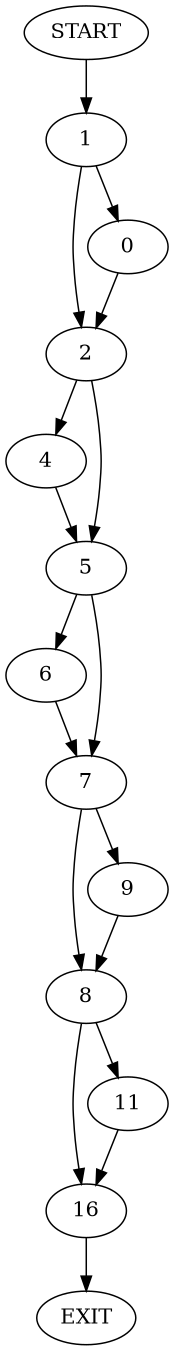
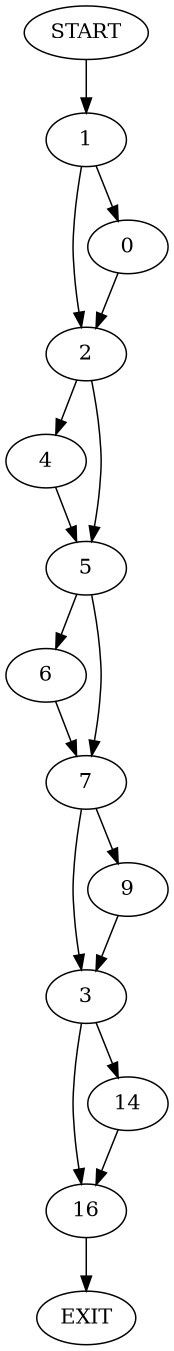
node "8": label "8" -> "3"
node "11": label "11" -> "14"
